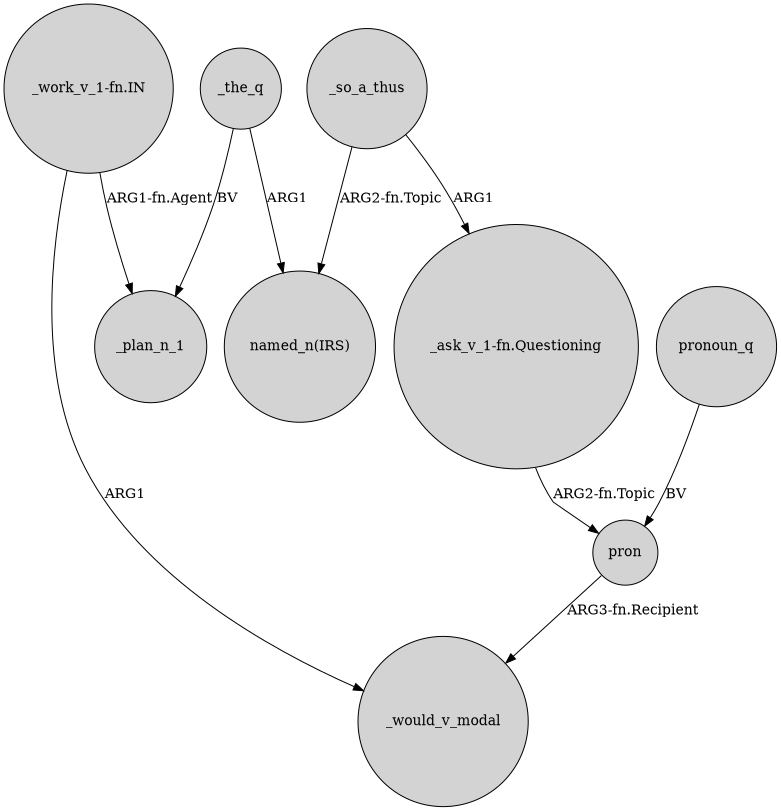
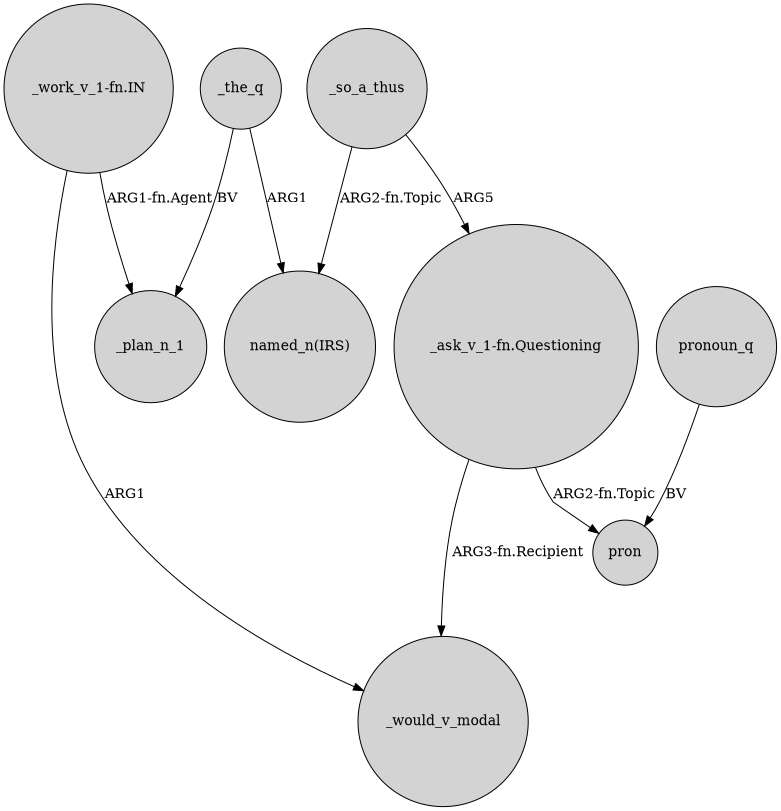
edge "_so_a_thus" -> "_ask_v_1-fn.Questioning": label "ARG1" -> "ARG5"
edge "pron" -> "_would_v_modal": now "_ask_v_1-fn.Questioning" -> "_would_v_modal"
